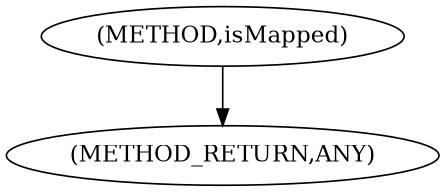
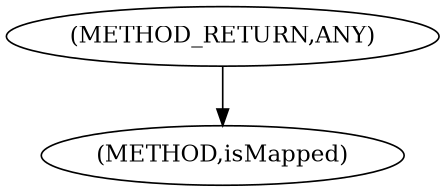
edge "(METHOD,isMapped)" -> "(METHOD_RETURN,ANY)": reversed
